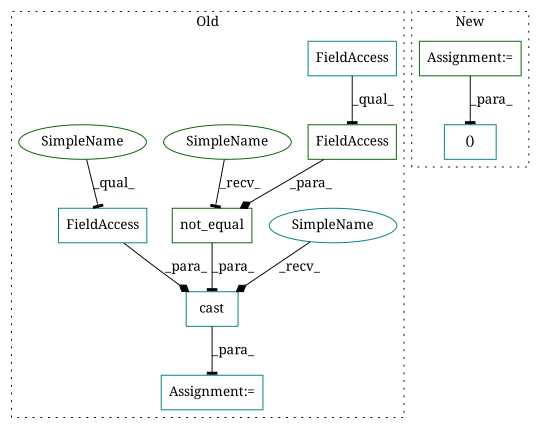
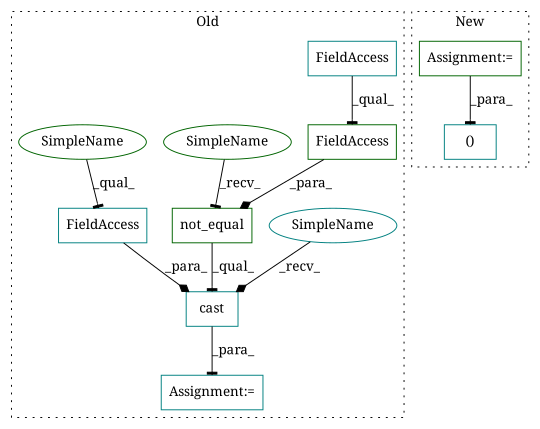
edge "not_equal" -> "cast": label "_para_" -> "_qual_"
